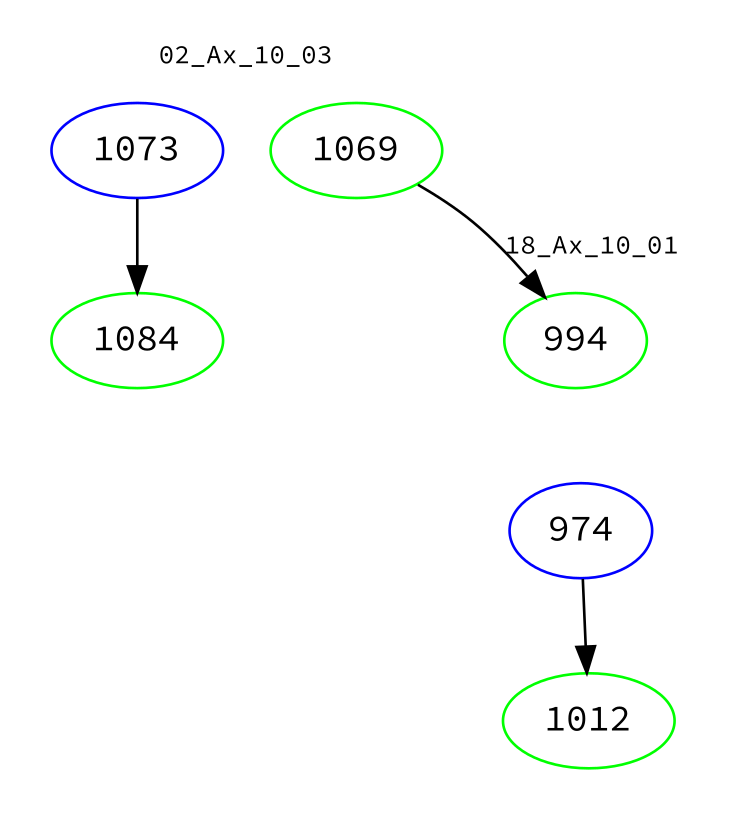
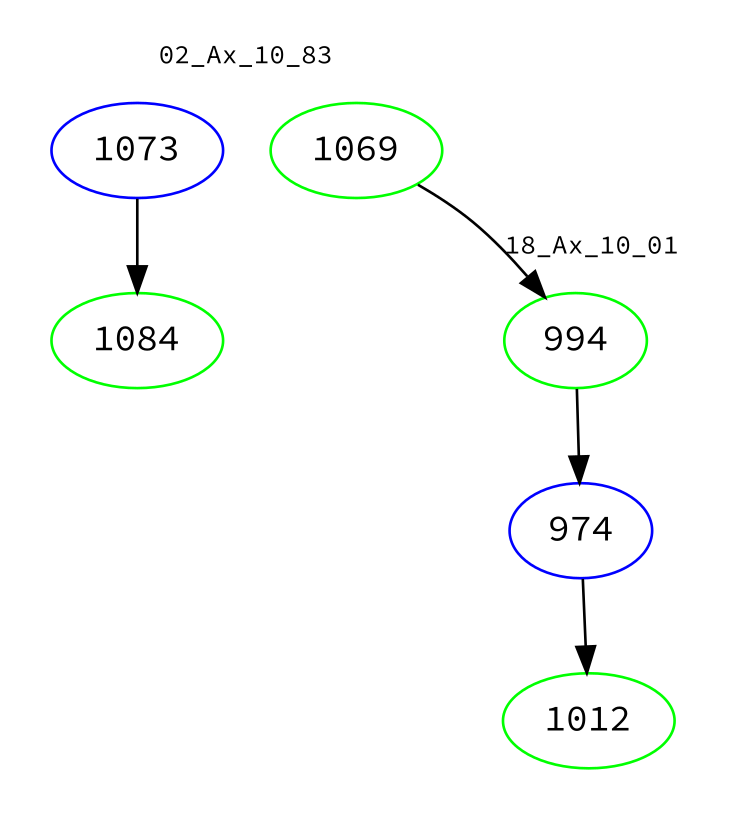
cluster "02_Ax_10_03": label "02_Ax_10_03" -> "02_Ax_10_83"
edge "994" -> "974": added
